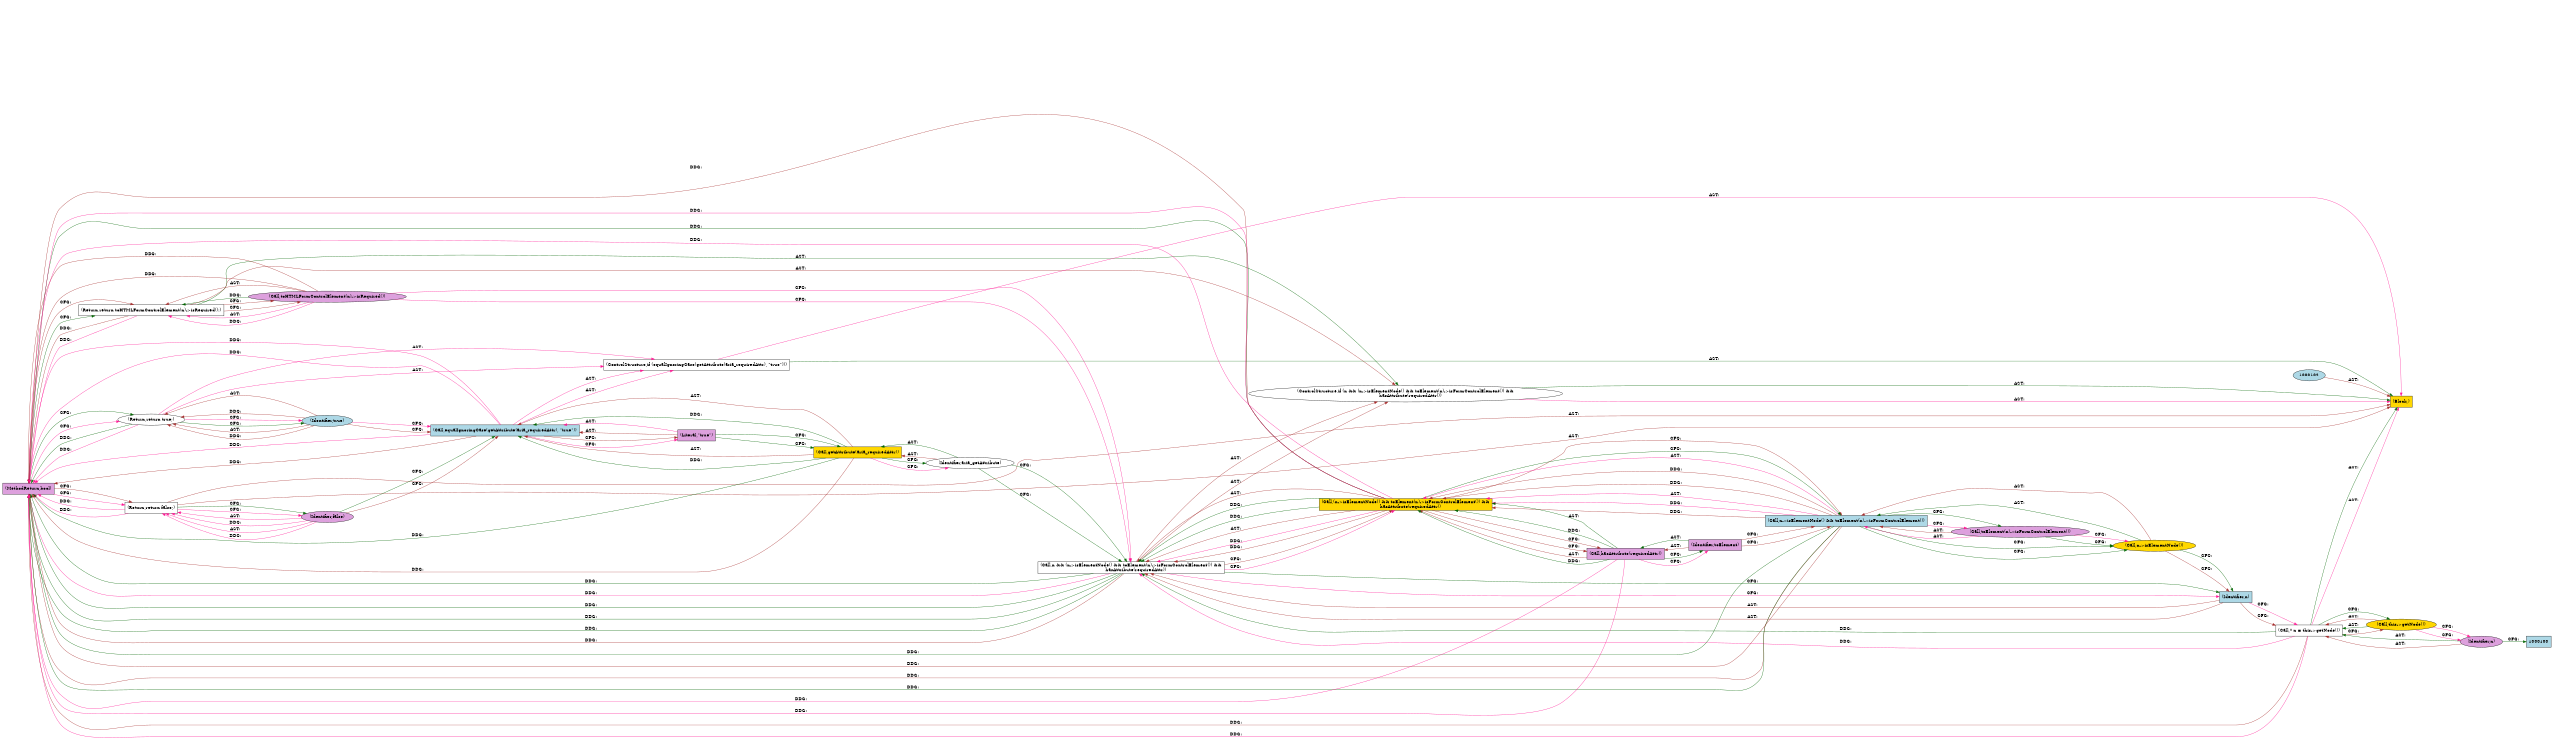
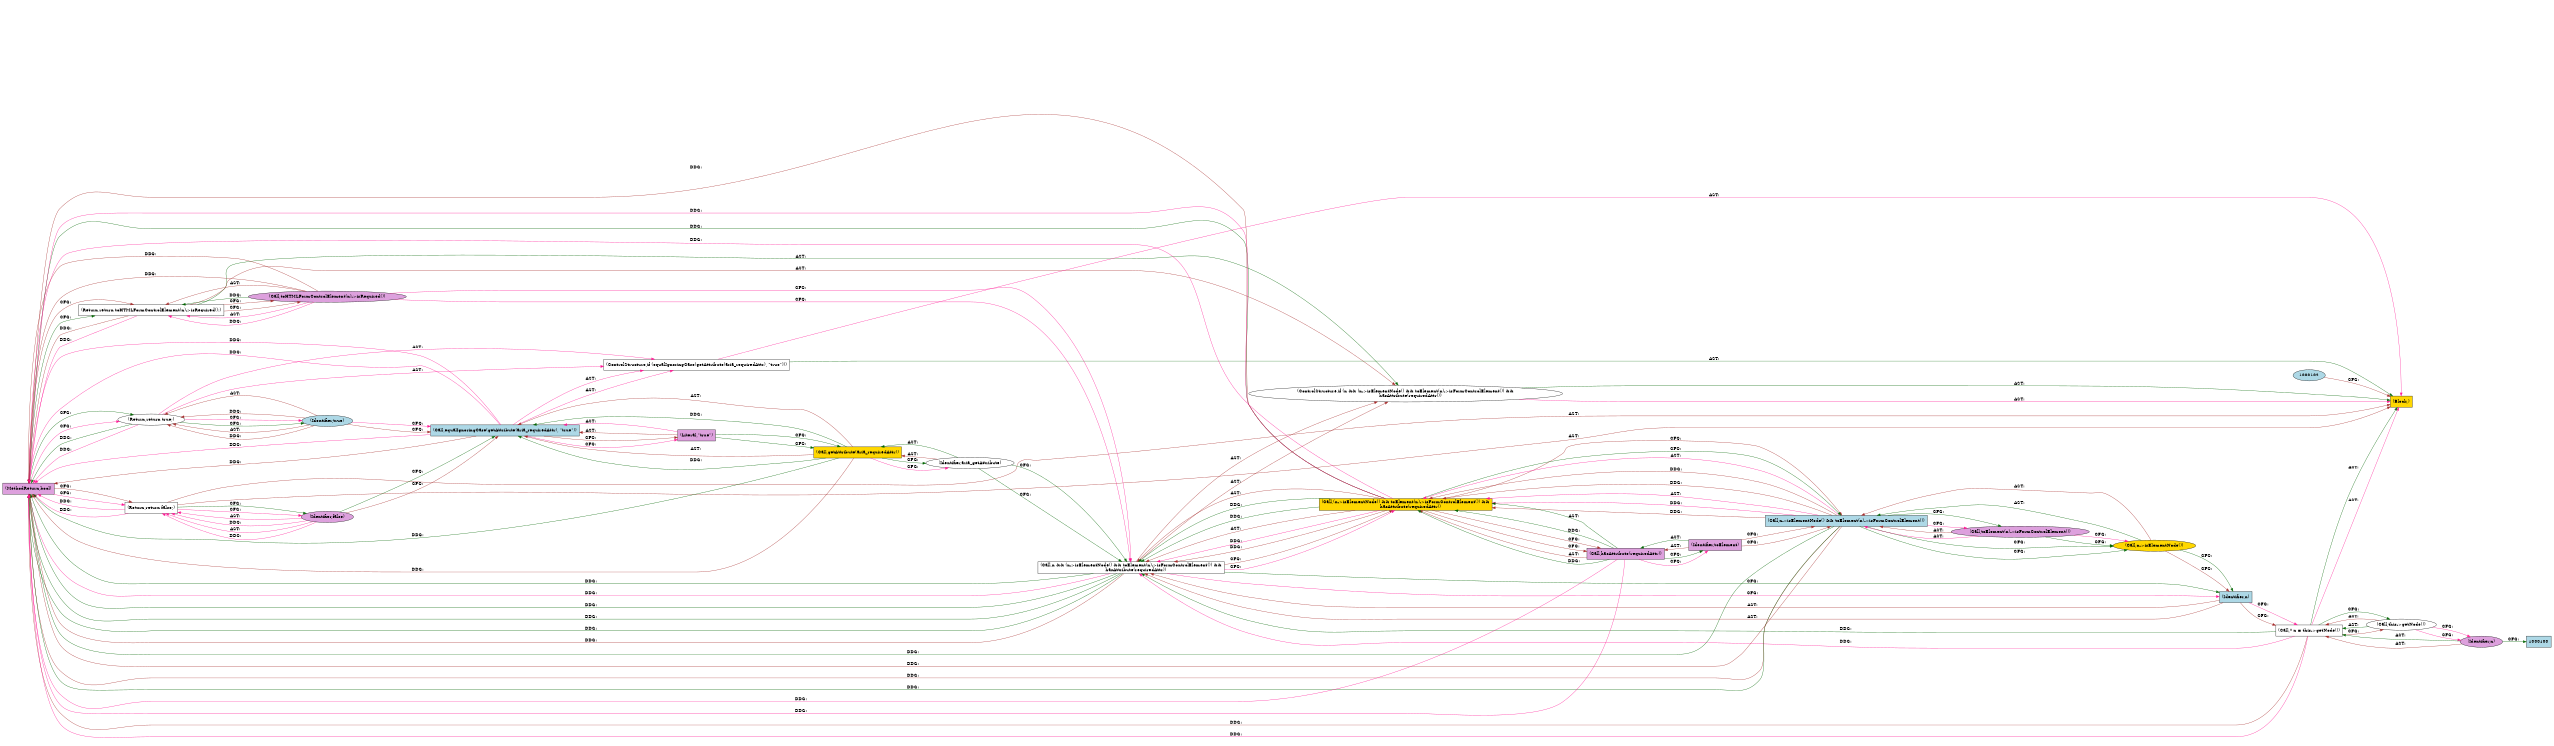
edge "1000102" -> "(Block,)": label "AST: " -> "CFG: "
node "(Call,this->getNode())": fillcolor gold -> white
